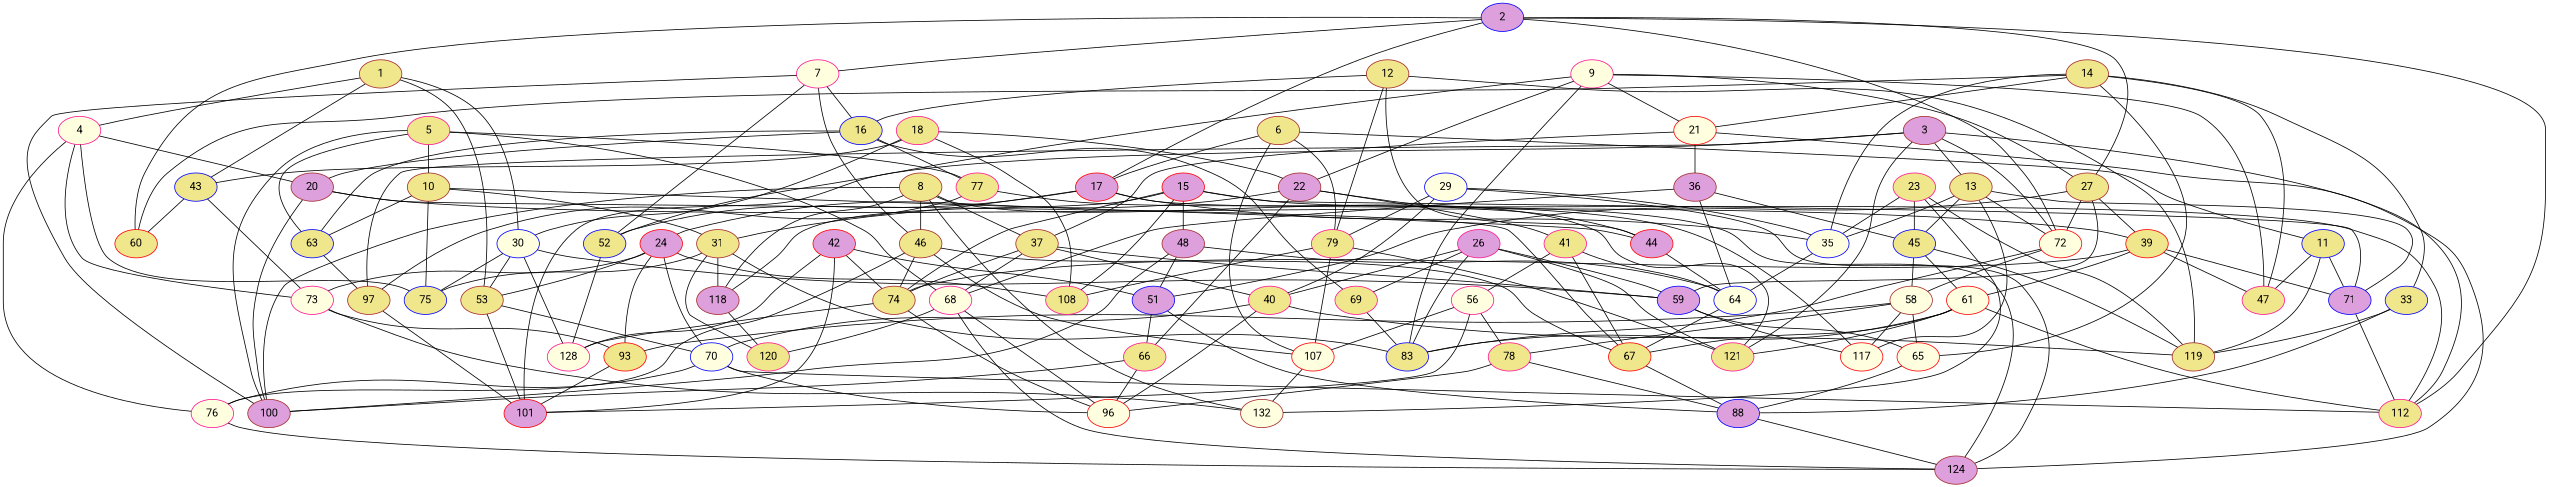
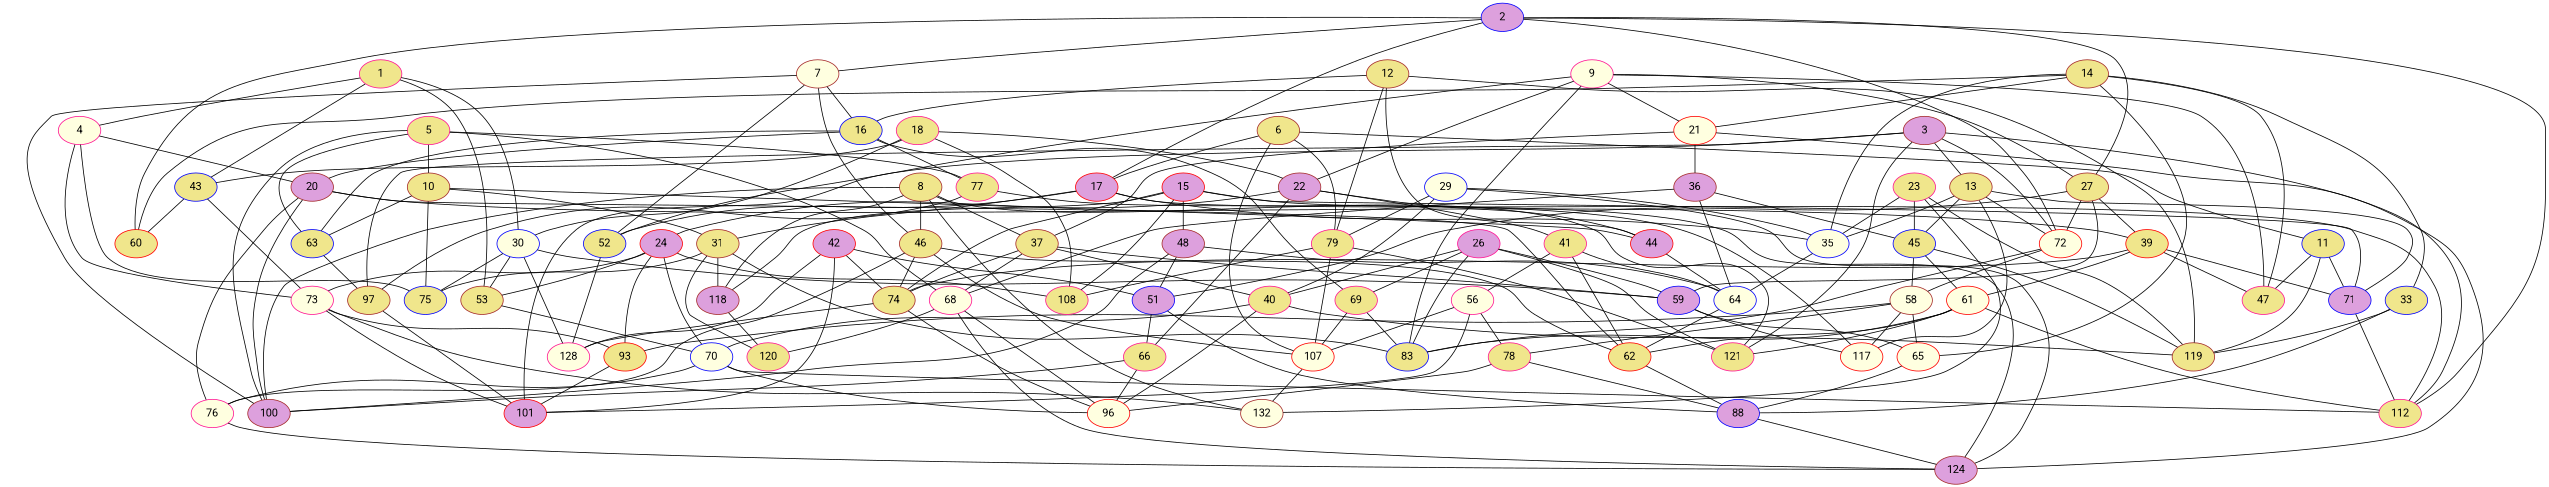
node "1": color brown -> deeppink
node "7": color deeppink -> brown
edge "4" -- "76": now "20" -- "76"
edge "69" -- "107": added
edge "53" -- "101": now "73" -- "101"
node "67": label "67" -> "62"
